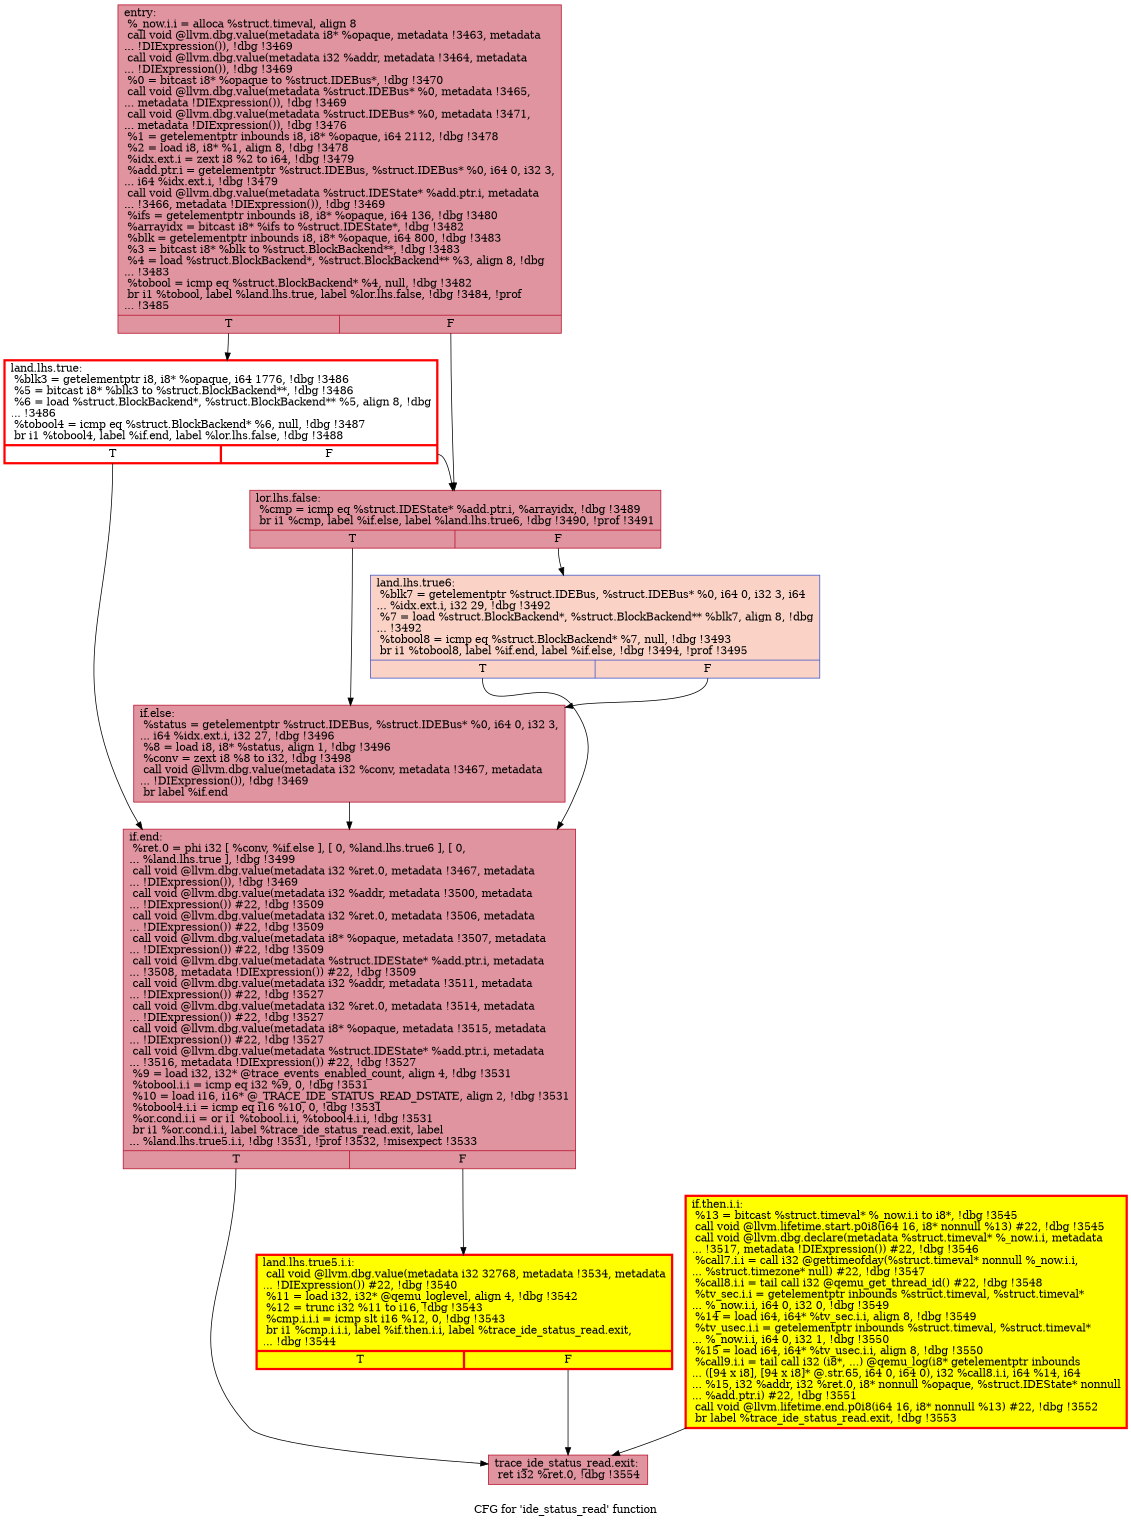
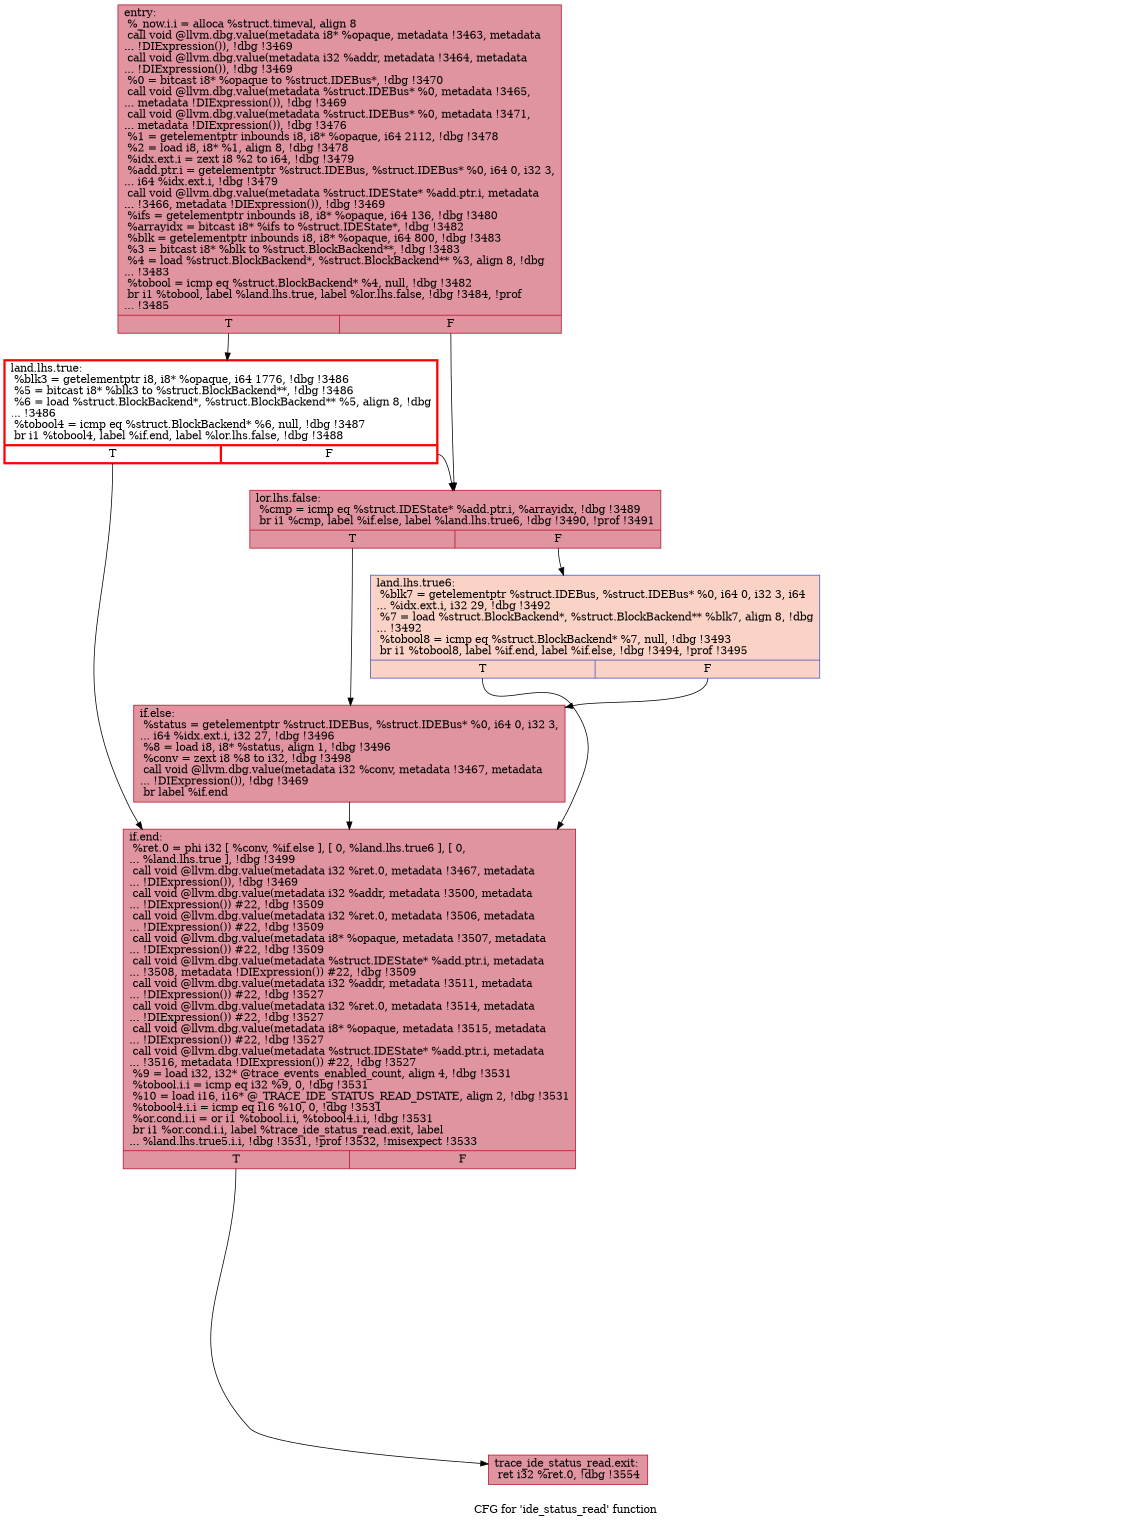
node "land.lhs.true5.i.i:": removed
node "if.then.i.i:": removed
